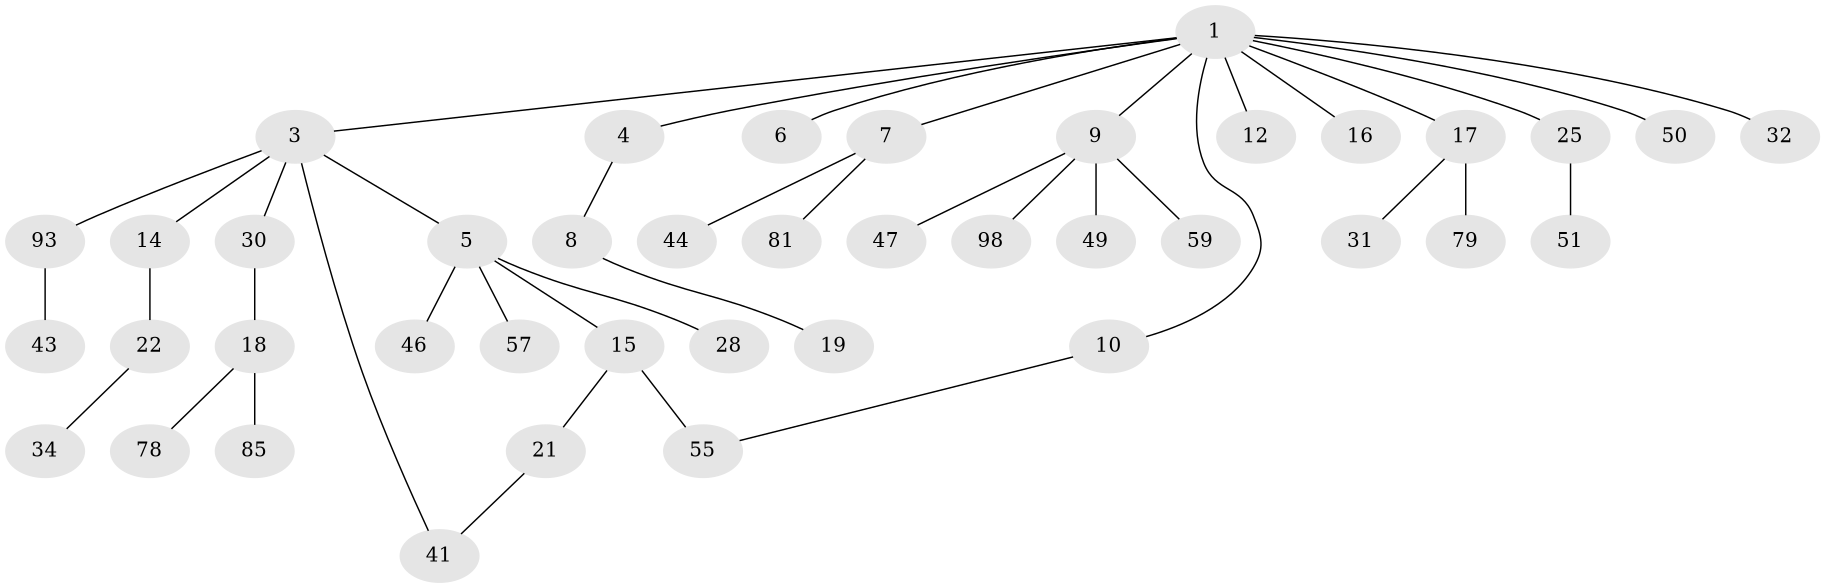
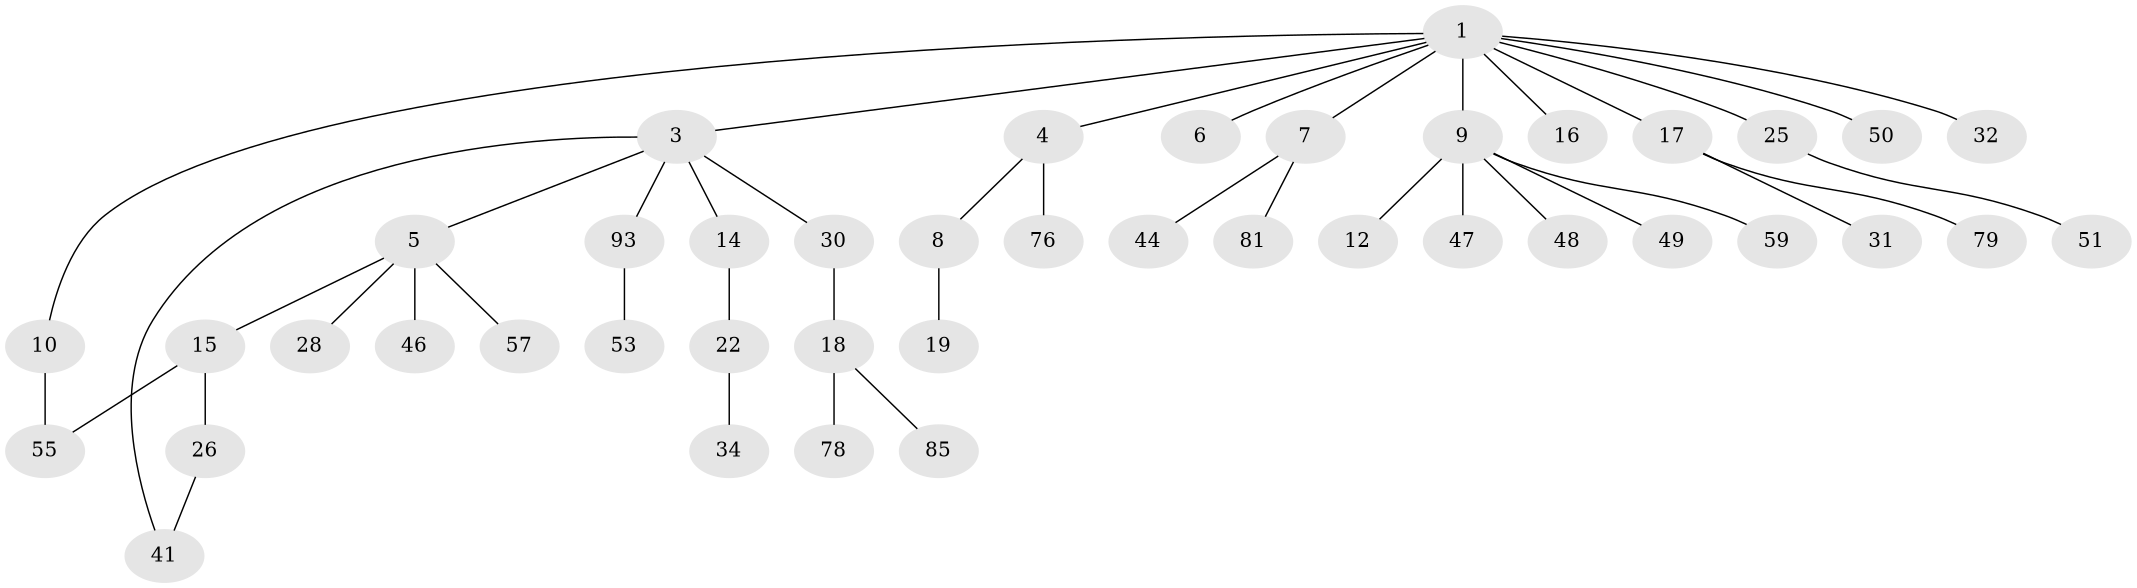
edge "1" -- "12": now "9" -- "12"
node "98": label "98" -> "48"
node "76": added
node "43": label "43" -> "53"
node "21": label "21" -> "26"
